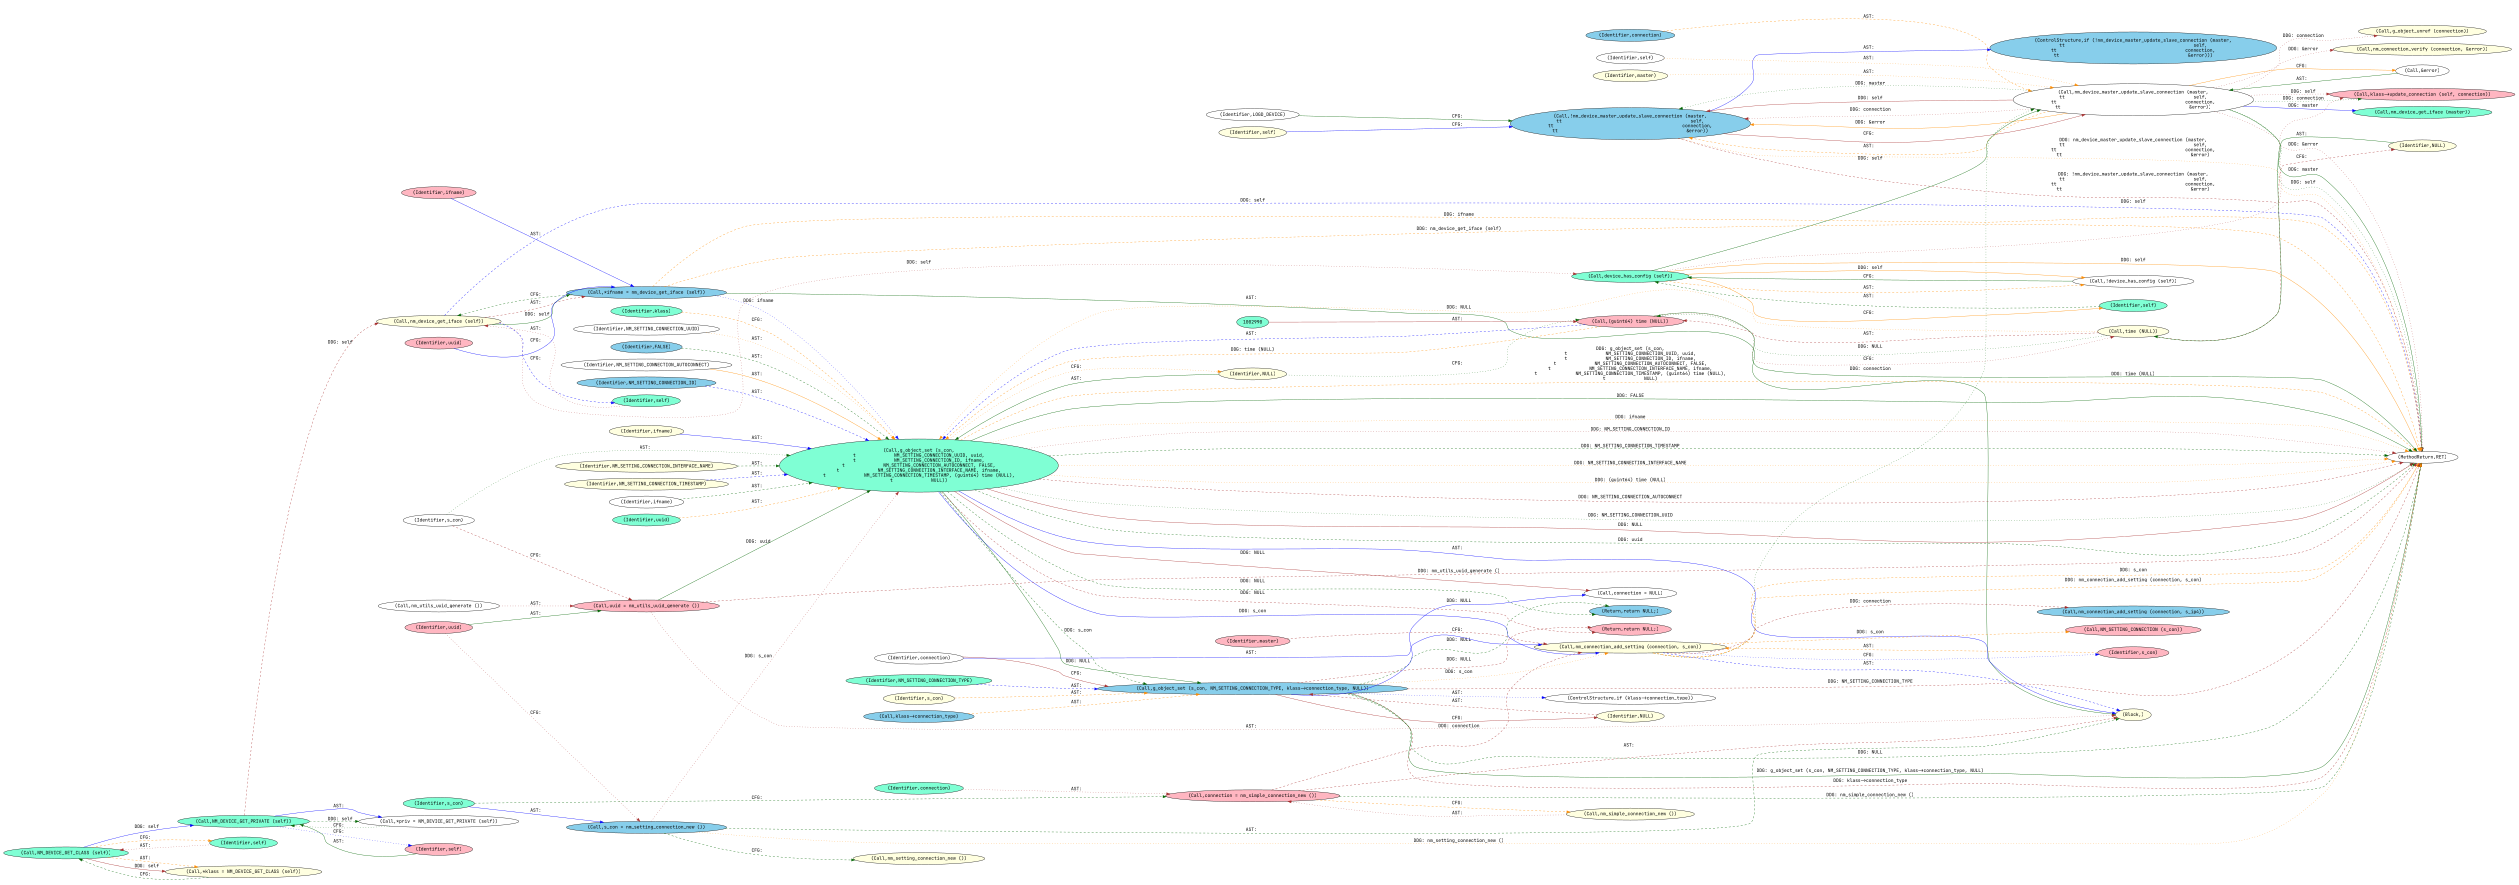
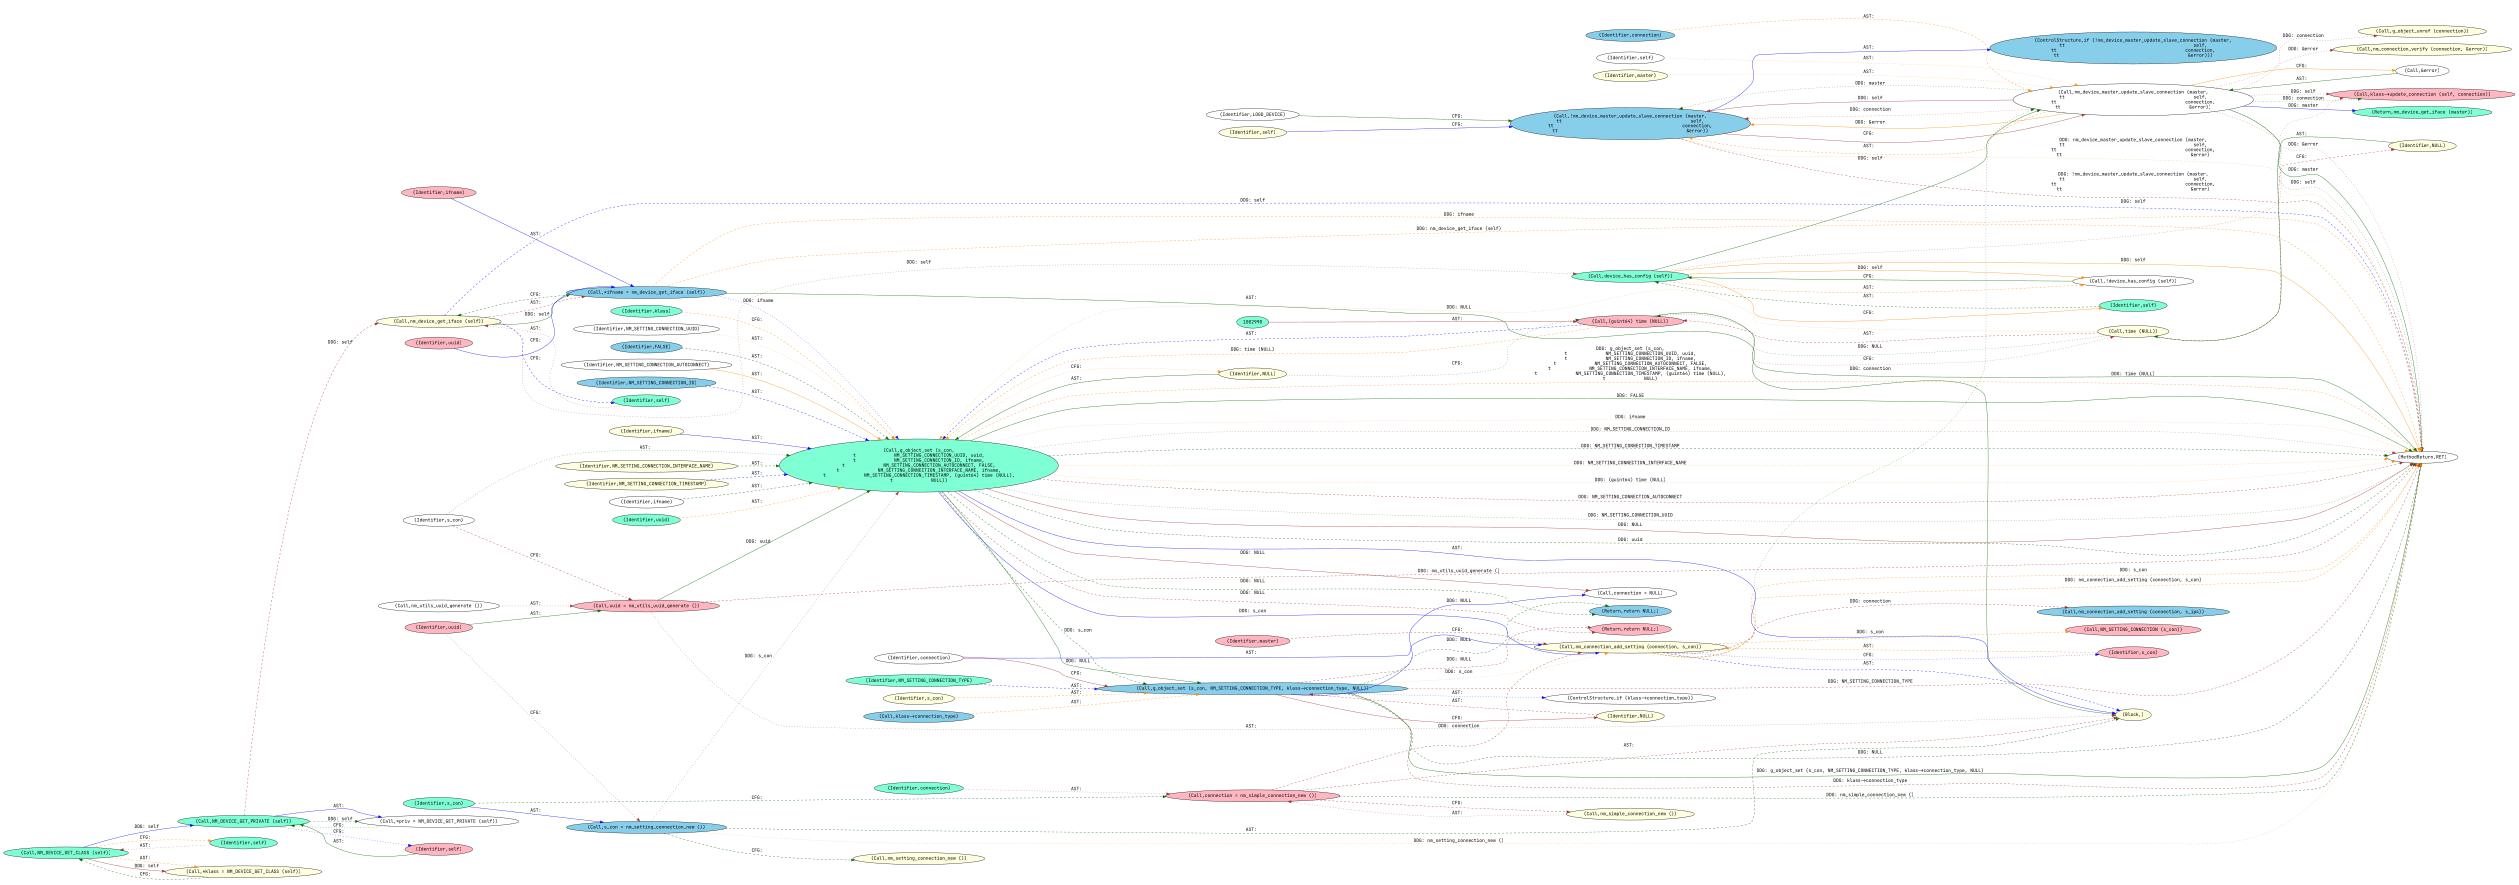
node "(Call,nm_device_get_iface (master))": label "(Call,nm_device_get_iface (master))" -> "(Return,nm_device_get_iface (master))"
edge "(Call,connection = nm_simple_connection_new ())" -> "(Call,nm_simple_connection_new ())": color darkorange -> brown
